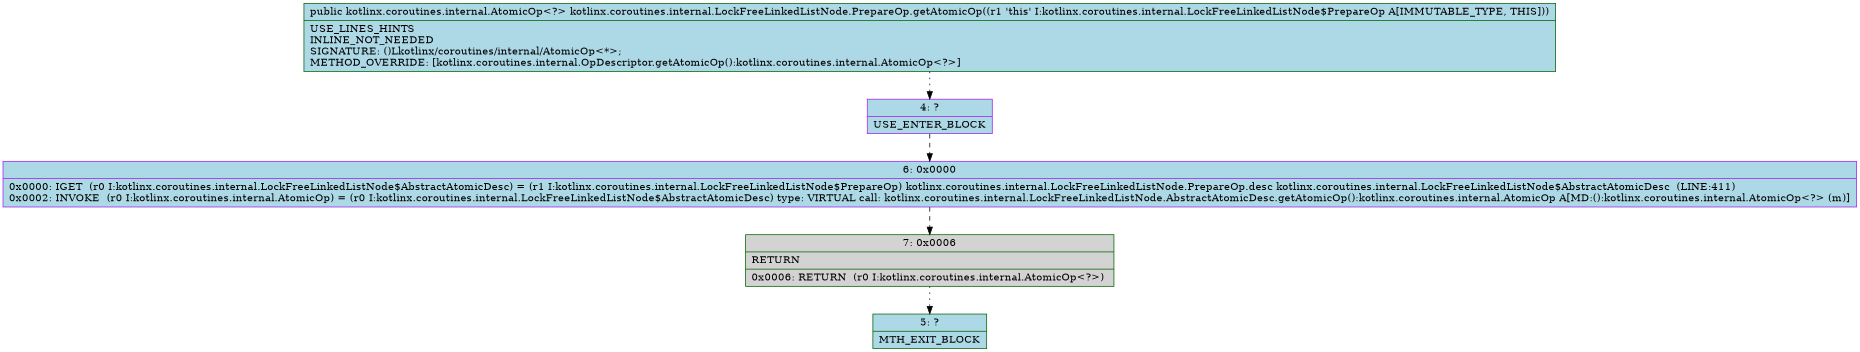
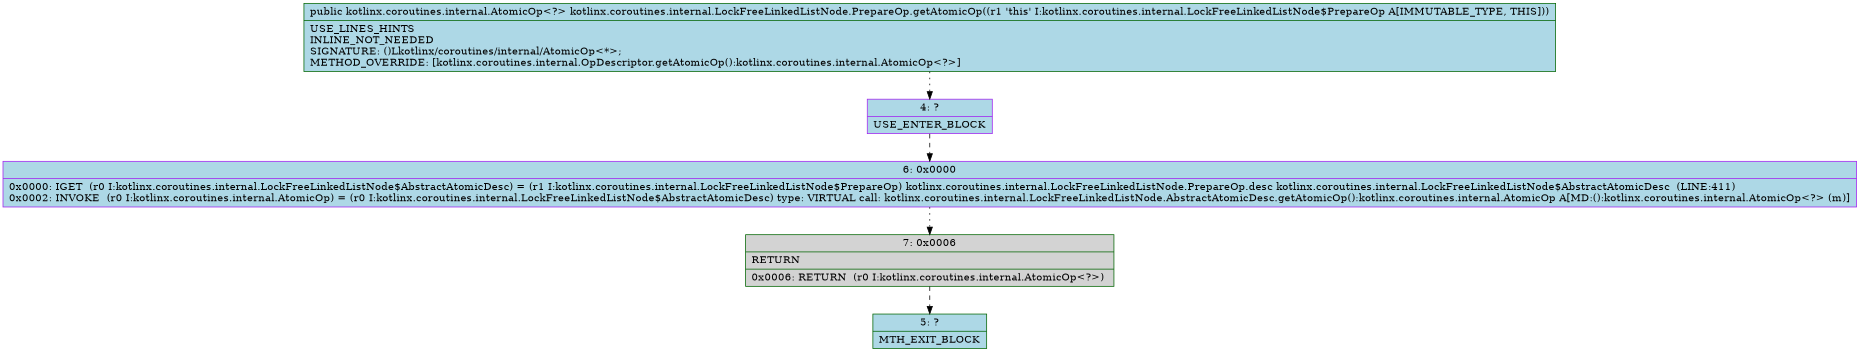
edge "6: 0x0000" -> "7: 0x0006": style dashed -> dotted
edge "7: 0x0006" -> "5: ?": style dotted -> dashed
